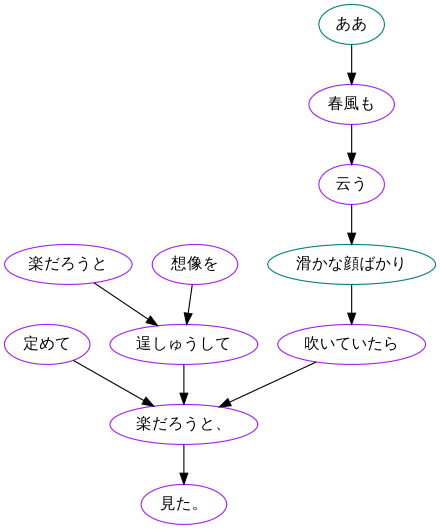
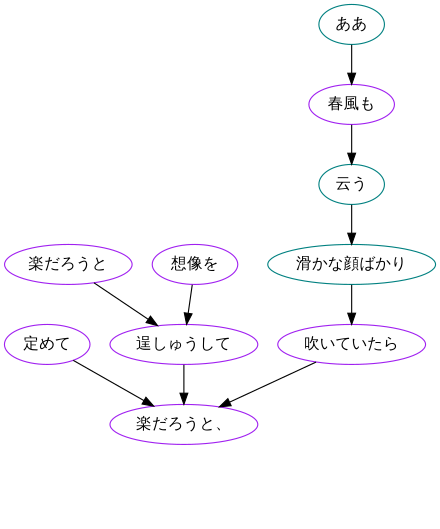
node "云う": color purple -> teal
node "見た。": removed
